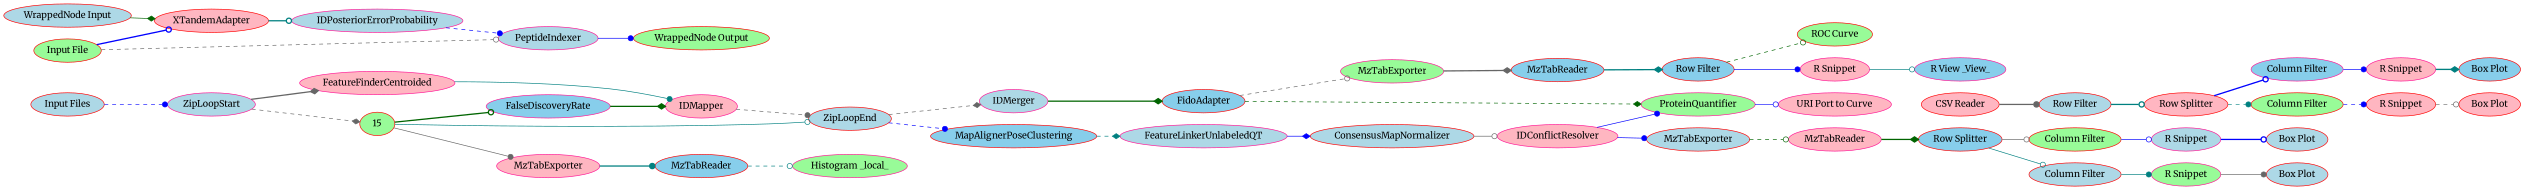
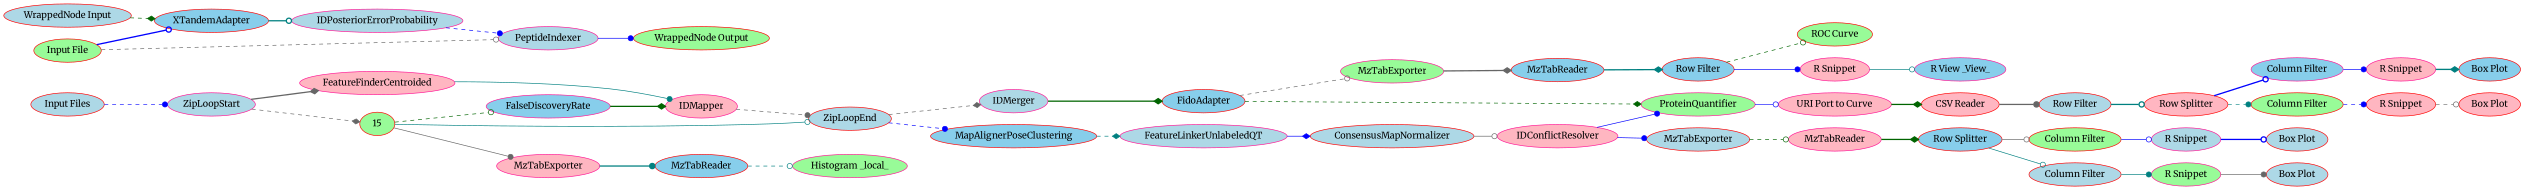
edge "WrappedNode Input" -> "XTandemAdapter": style solid -> dashed
node "XTandemAdapter": fillcolor lightpink -> skyblue
edge "URI Port to Curve" -> "CSV Reader": added
edge "15" -> "FalseDiscoveryRate": style bold -> dashed
